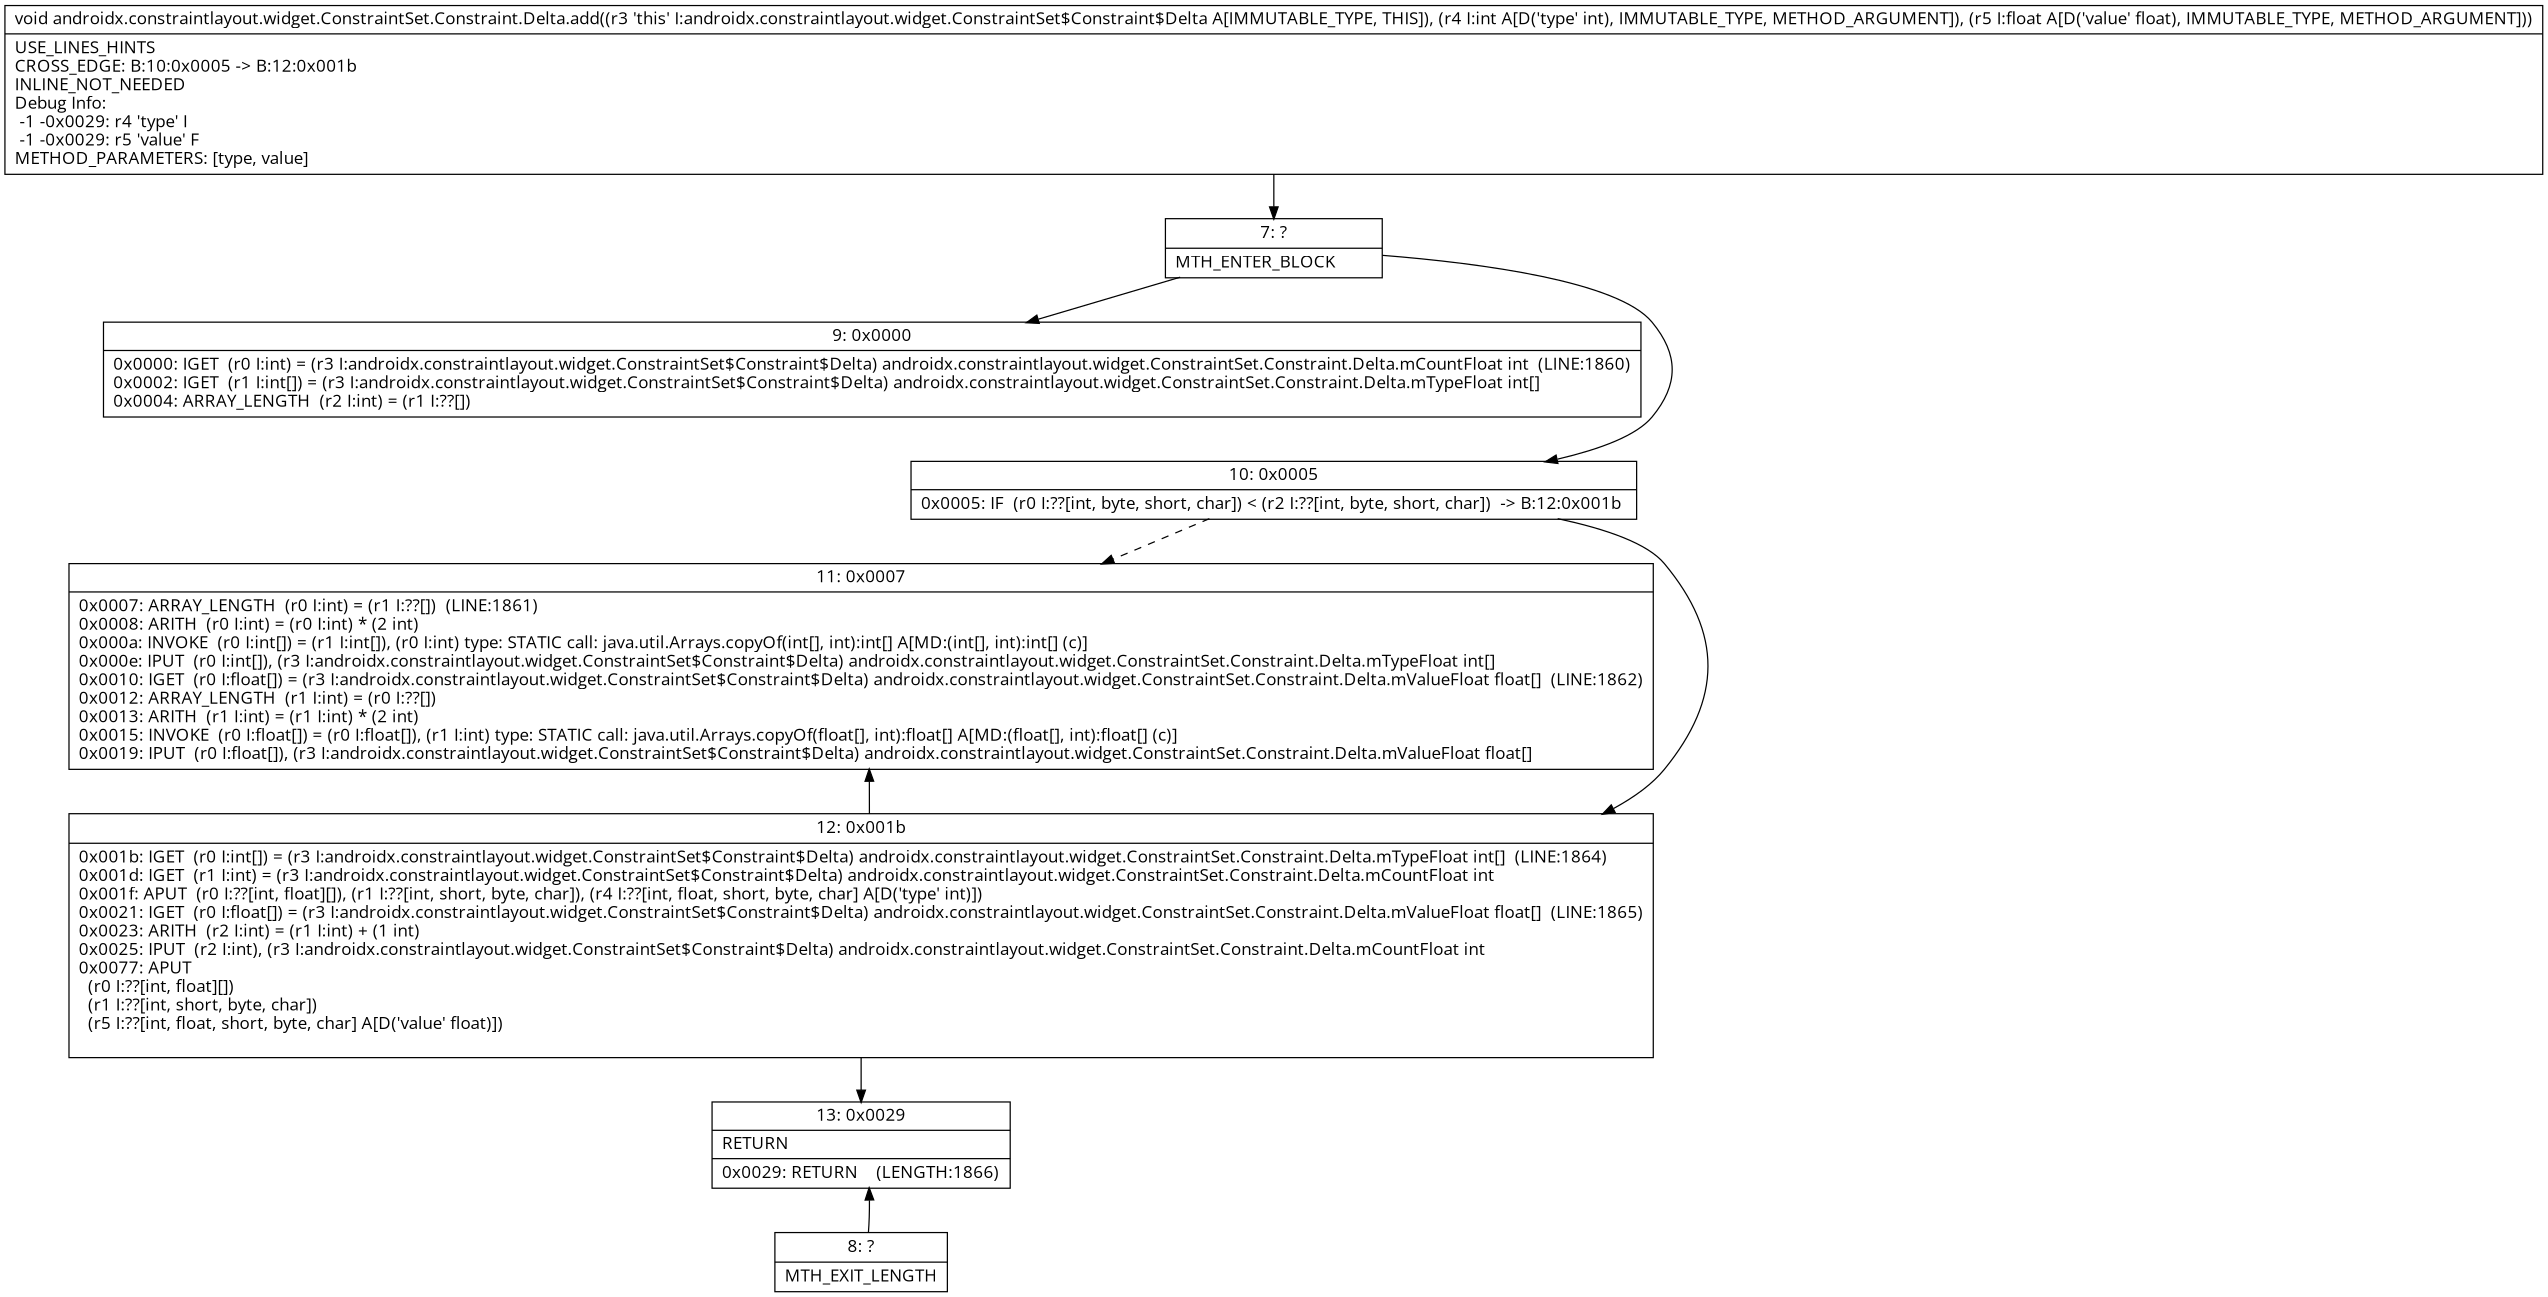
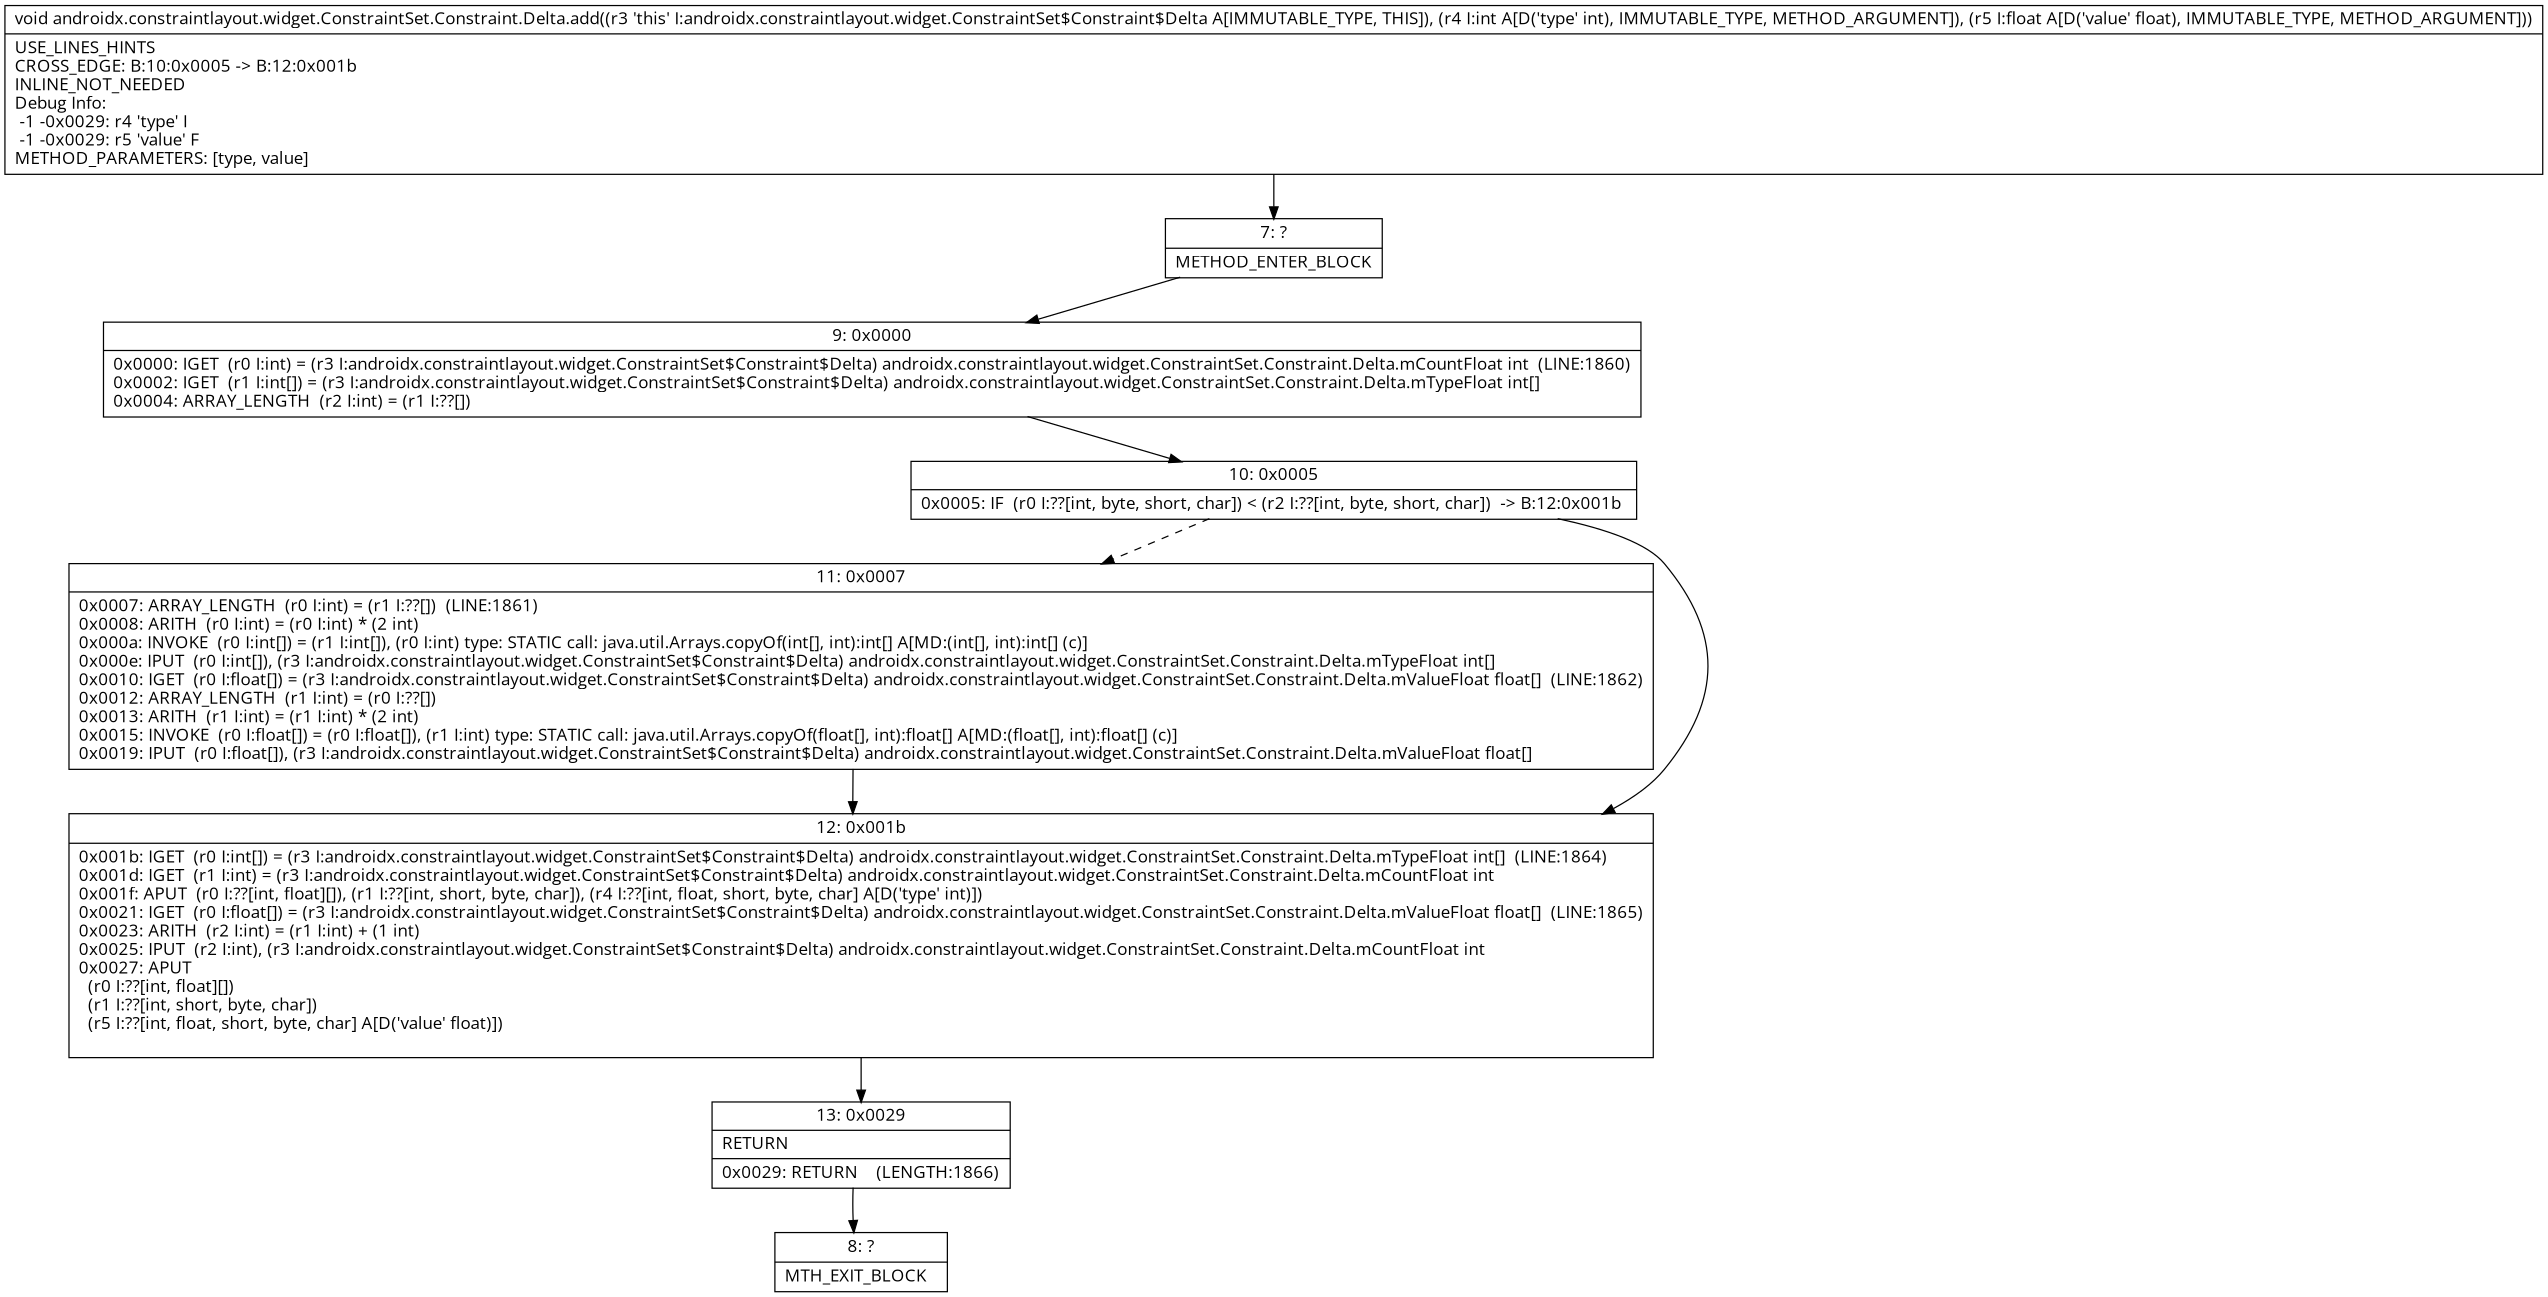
node "7: ?": text "MTH_ENTER_BLOCK" -> "METHOD_ENTER_BLOCK"
edge "7: ?" -> "10: 0x0005": now "9: 0x0000" -> "10: 0x0005"
edge "12: 0x001b" -> "11: 0x0007": reversed
node "12: 0x001b": text "0x0077: APUT" -> "0x0027: APUT"
edge "8: ?" -> "13: 0x0029": reversed
node "8: ?": text "MTH_EXIT_LENGTH" -> "MTH_EXIT_BLOCK"
